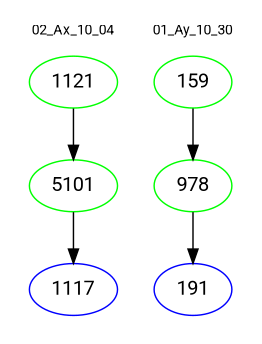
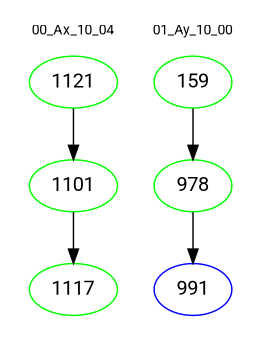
cluster "02_Ax_10_04": label "02_Ax_10_04" -> "00_Ax_10_04"
cluster "01_Ay_10_30": label "01_Ay_10_30" -> "01_Ay_10_00"
node "5101": label "5101" -> "1101"
node "1117": color blue -> green
node "191": label "191" -> "991"
